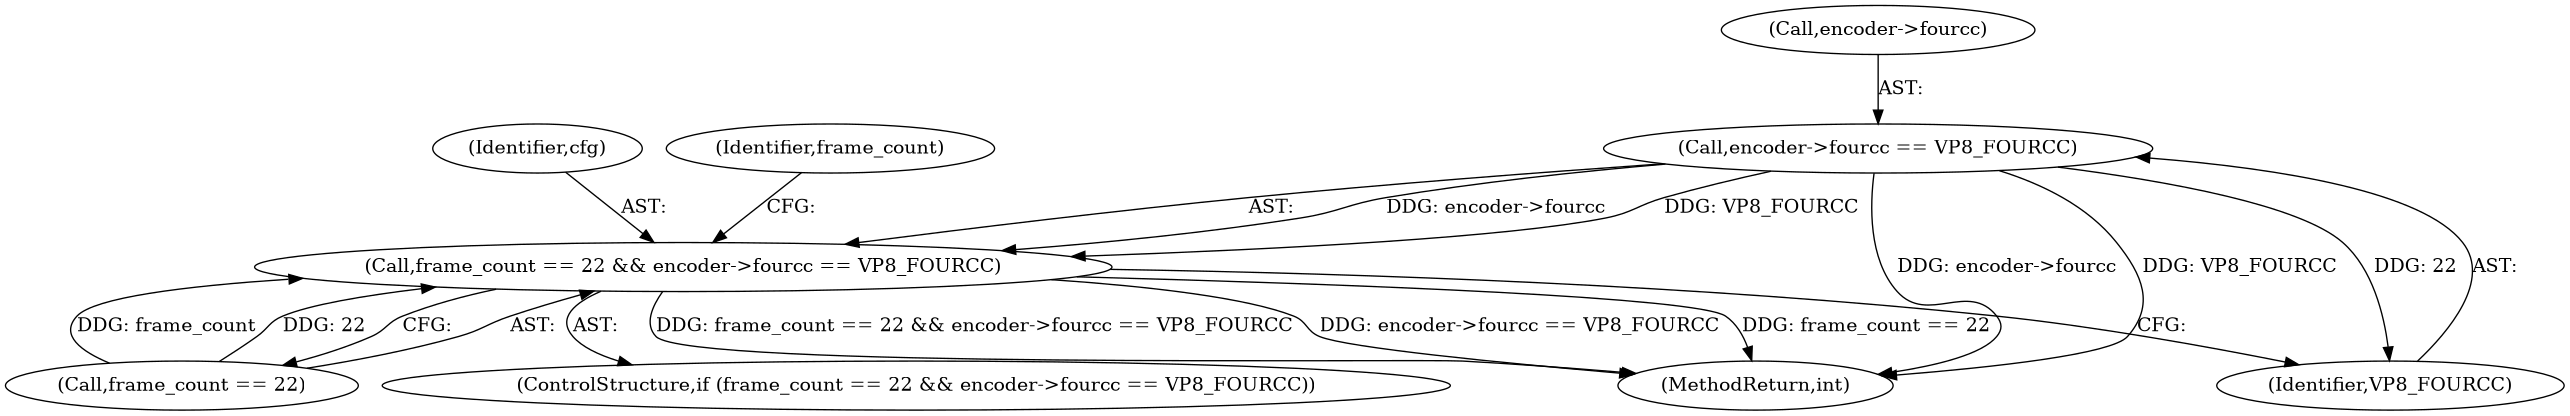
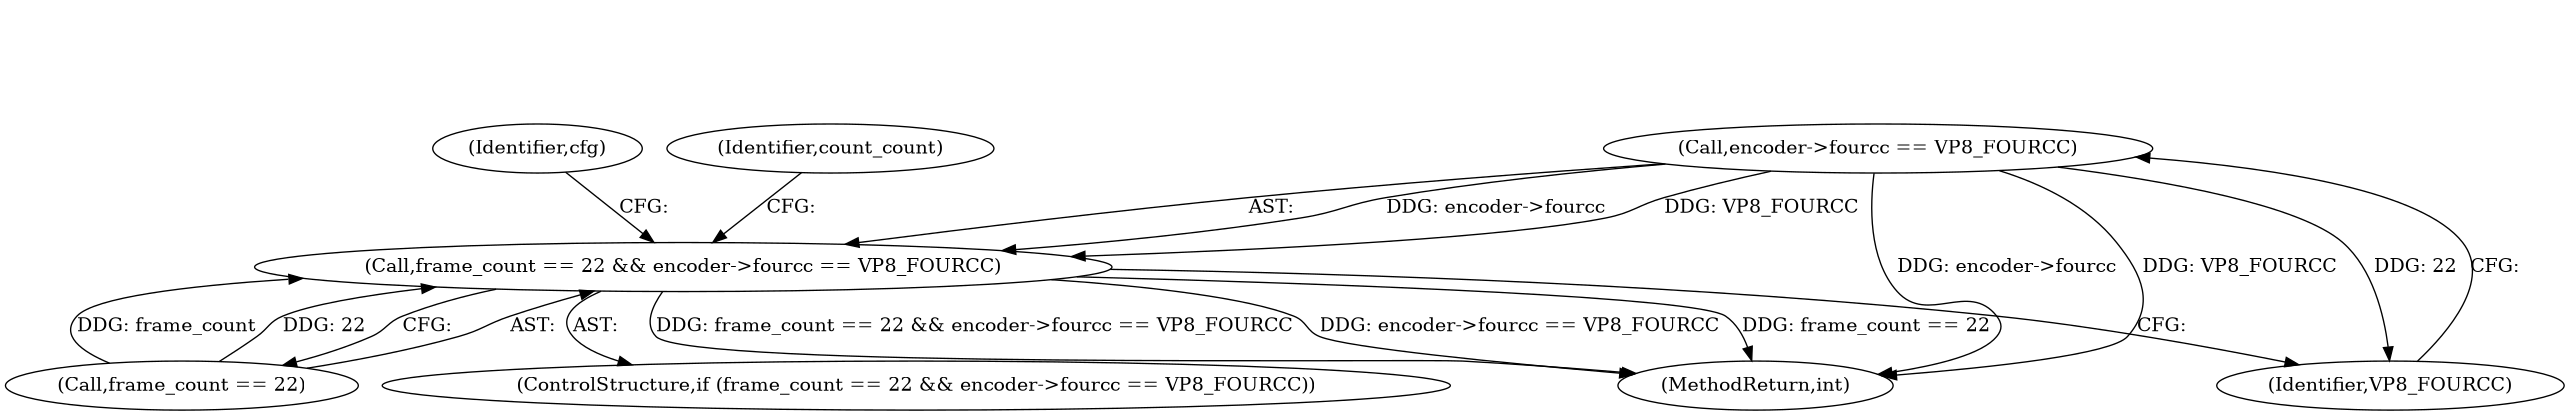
node "(Call,encoder->fourcc)": removed
node "(Identifier,frame_count)": label "(Identifier,frame_count)" -> "(Identifier,count_count)"
edge "(Identifier,cfg)" -> "(Call,frame_count == 22 && encoder->fourcc == VP8_FOURCC)": label "AST: " -> "CFG: "
edge "(Identifier,VP8_FOURCC)" -> "(Call,encoder->fourcc == VP8_FOURCC)": label "AST: " -> "CFG: "
